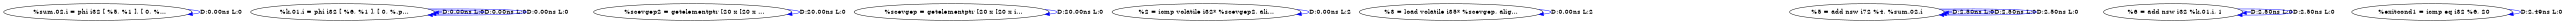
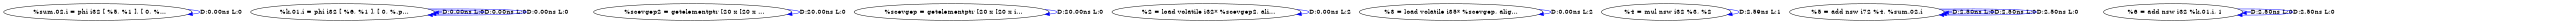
node "%2 = icmp volatile i32* %scevgep2, ali...": label "%2 = icmp volatile i32* %scevgep2, ali..." -> "%2 = load volatile i32* %scevgep2, ali..."
node "%4 = mul nsw i32 %3, %2": added
node "%exitcond1 = icmp eq i32 %6, 20": removed
